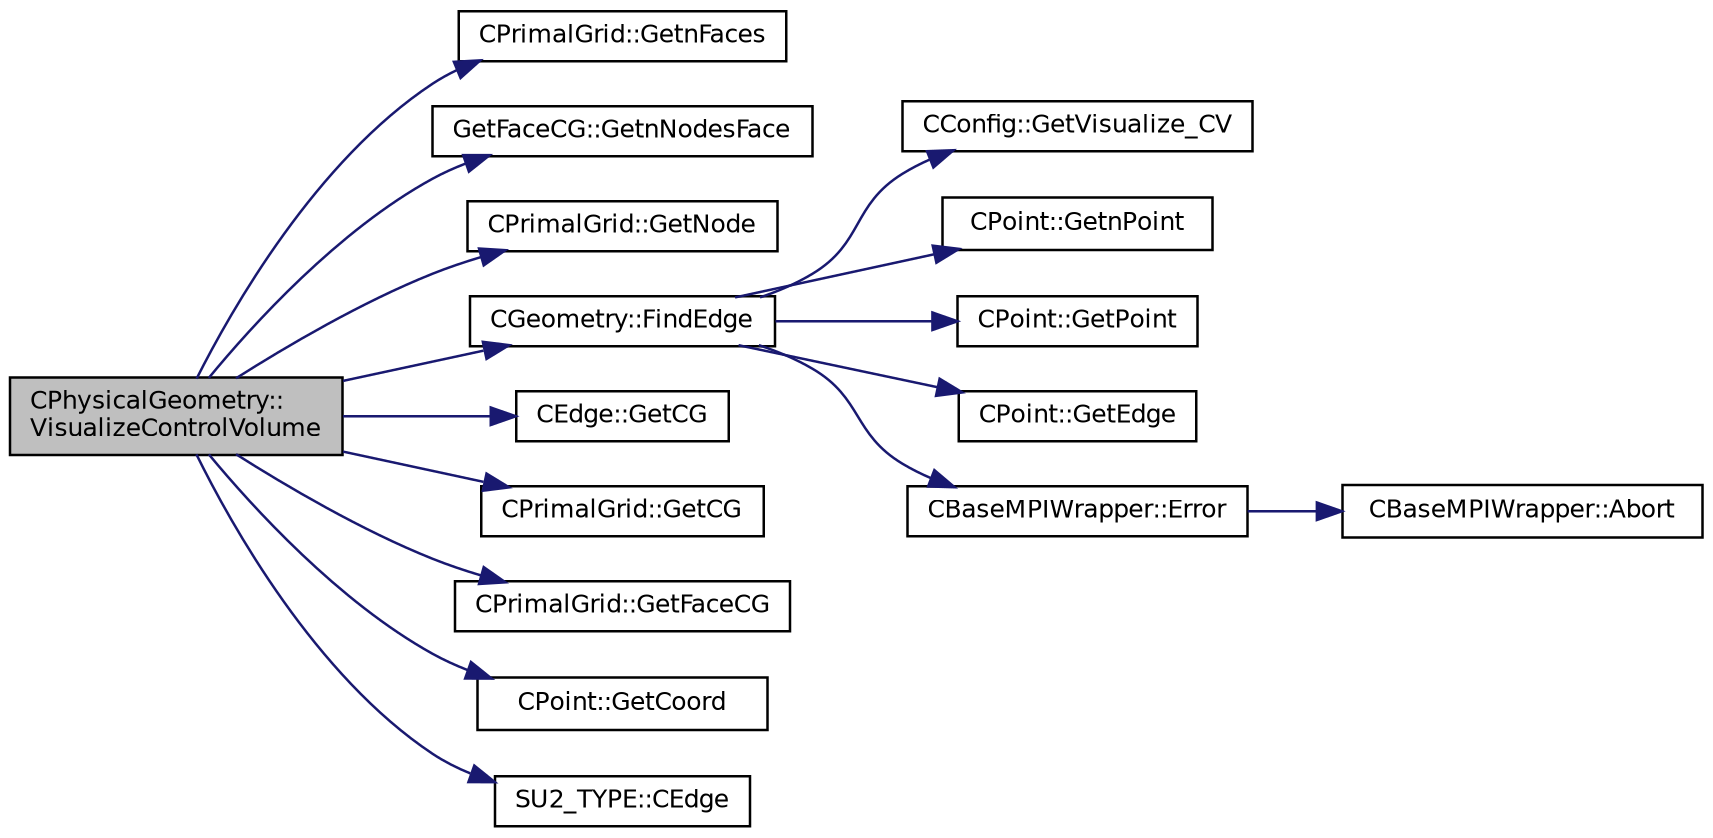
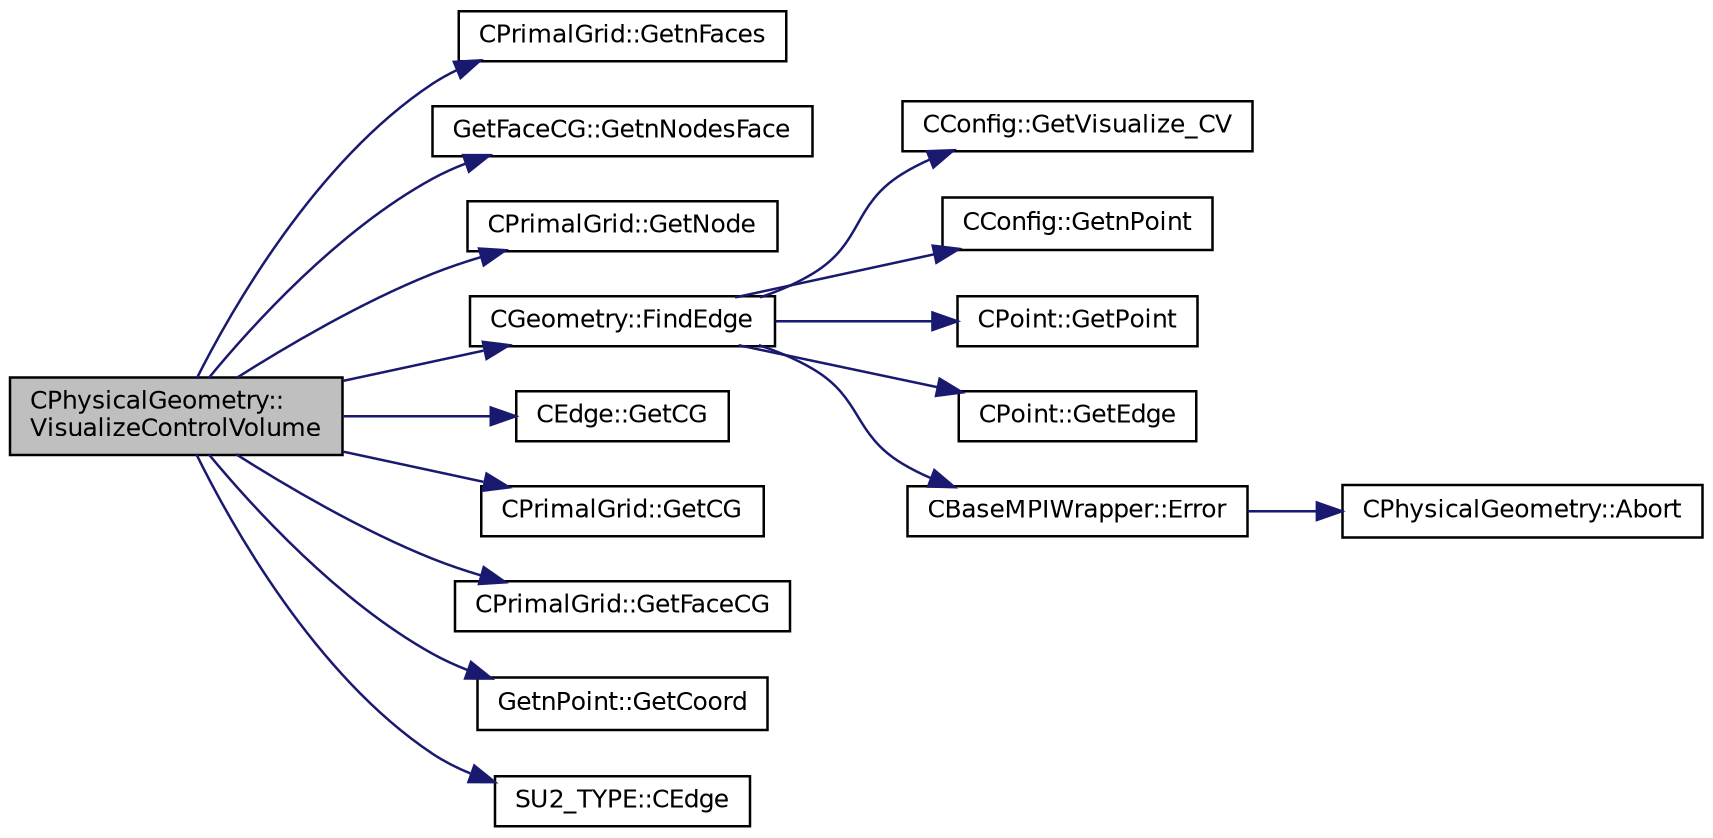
node "CPoint::GetnPoint": label "CPoint::GetnPoint" -> "CConfig::GetnPoint"
node "CBaseMPIWrapper::Abort": label "CBaseMPIWrapper::Abort" -> "CPhysicalGeometry::Abort"
node "CPoint::GetCoord": label "CPoint::GetCoord" -> "GetnPoint::GetCoord"
